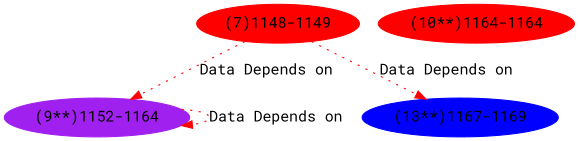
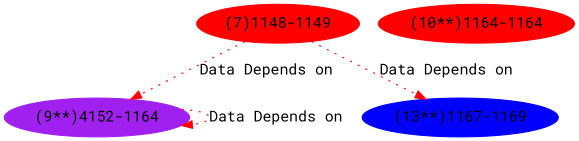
node "(9**)1152-1164": label "(9**)1152-1164" -> "(9**)4152-1164"
